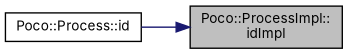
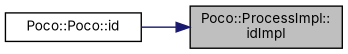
node "Poco::Process::id": label "Poco::Process::id" -> "Poco::Poco::id"
